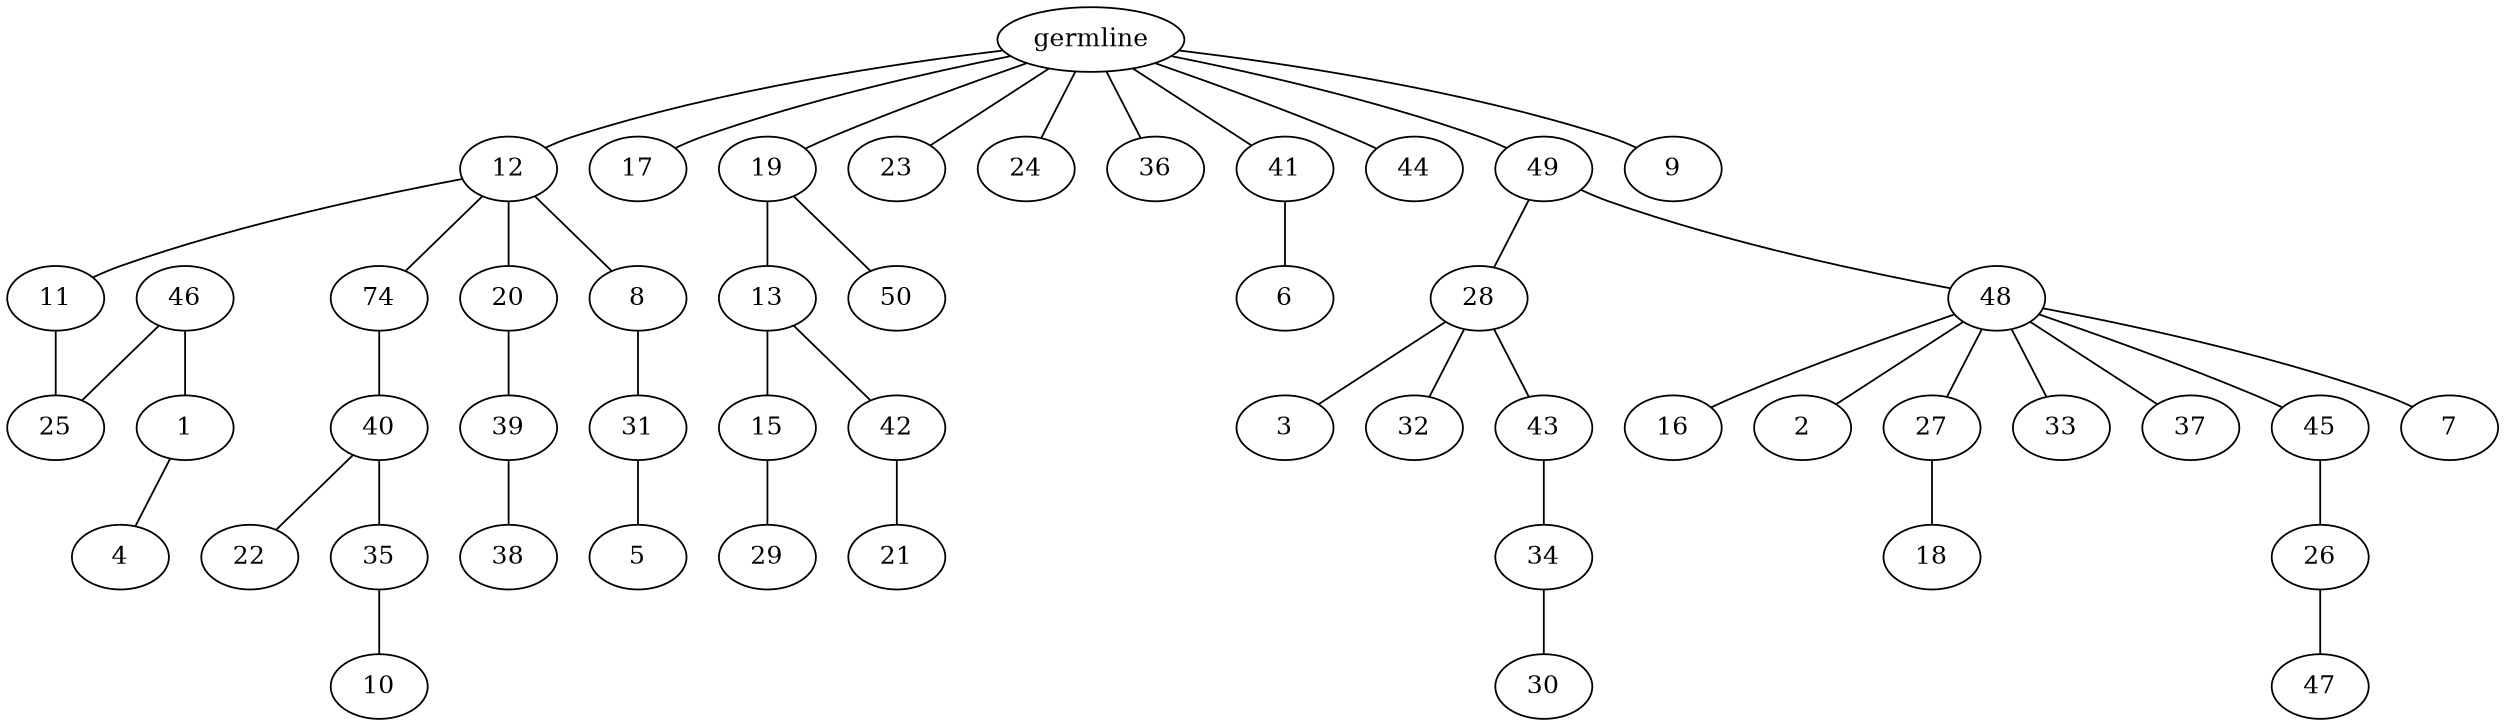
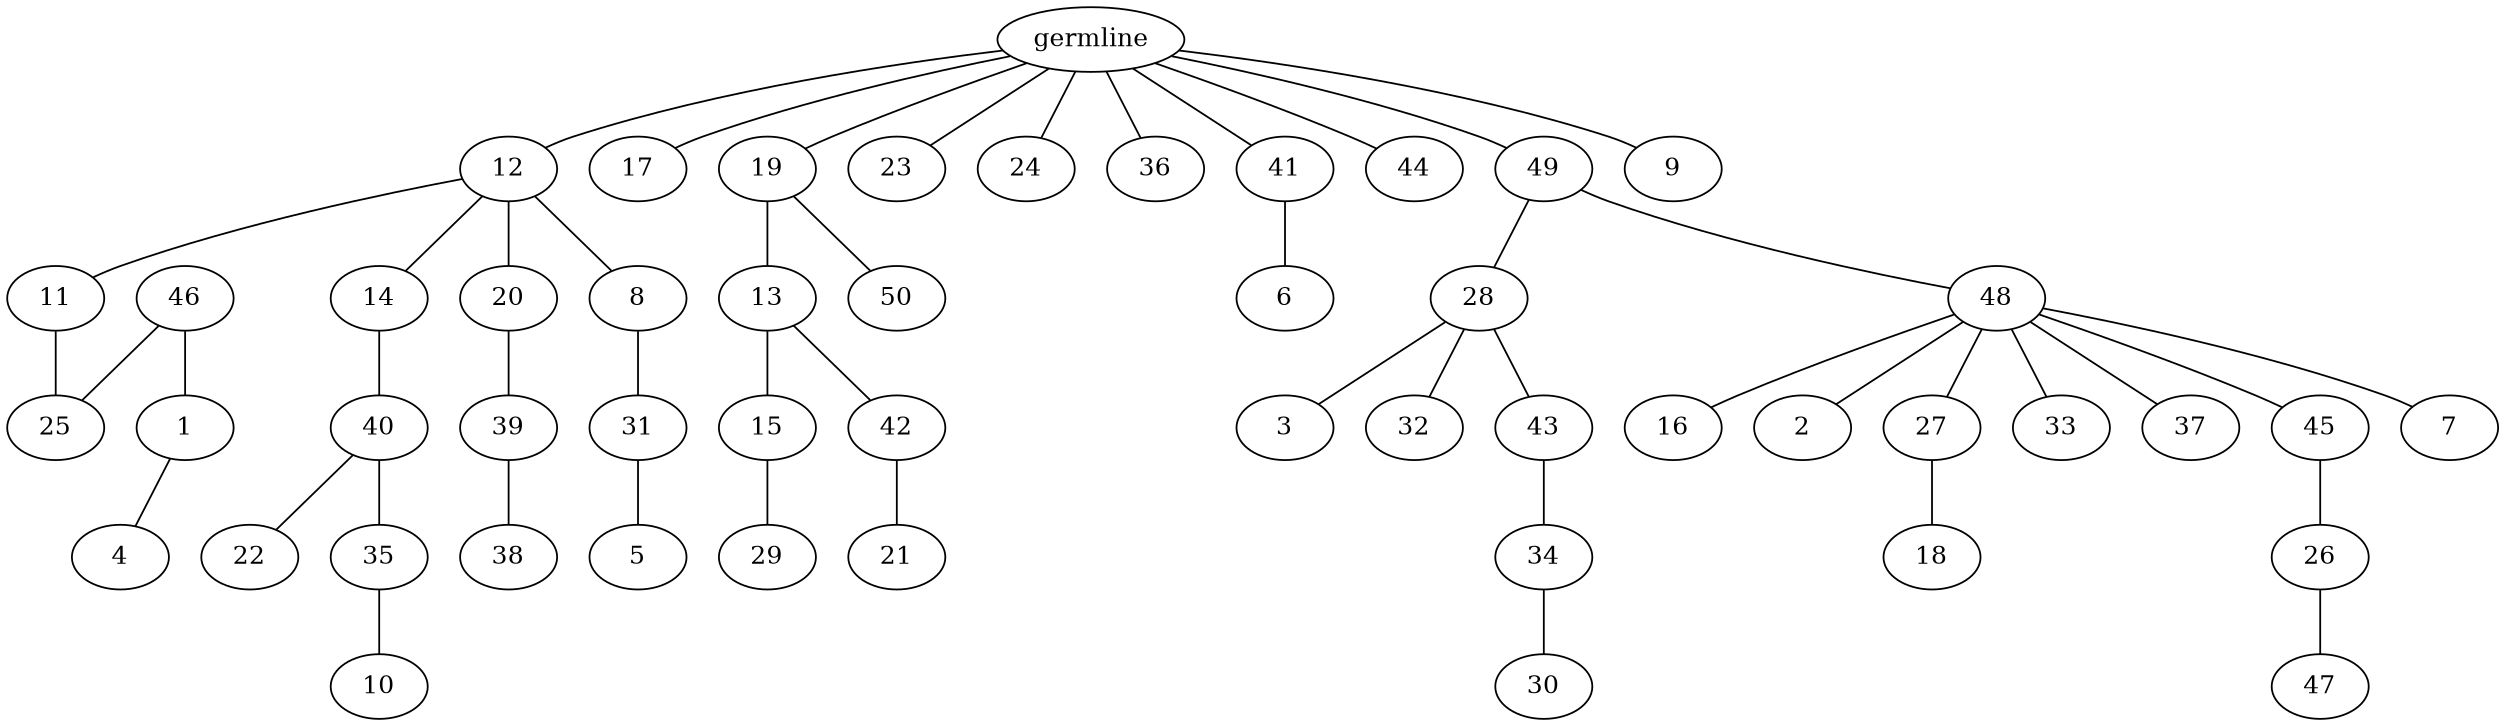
node "74": label "74" -> "14"
